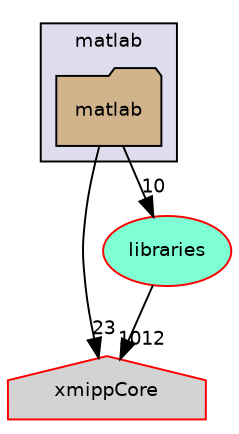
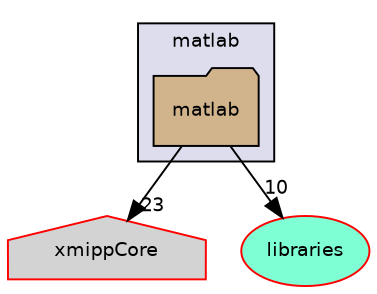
edge "libraries" -> "xmippCore": removed
